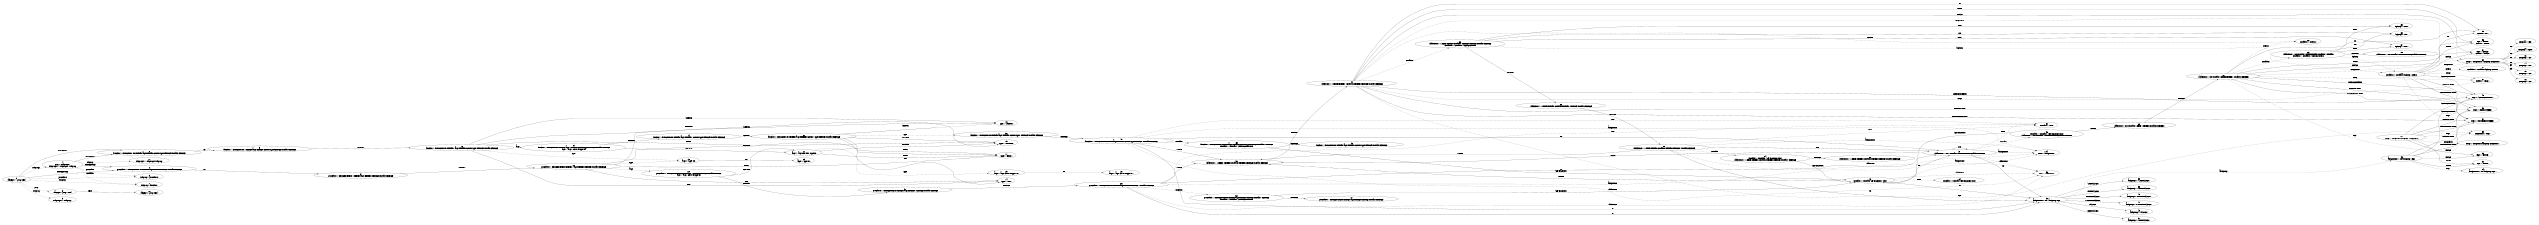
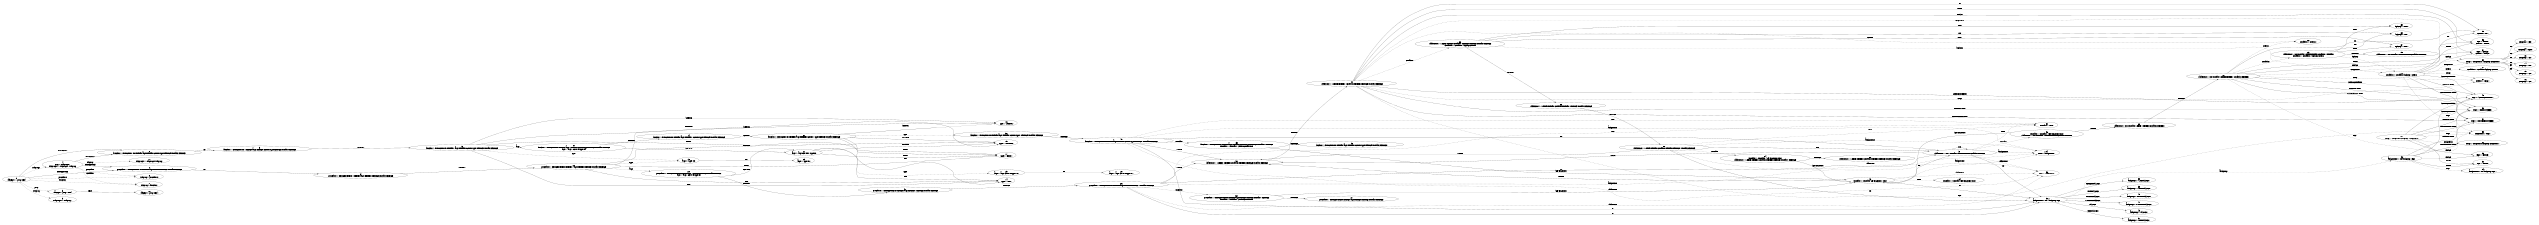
edge "21 args -> args COMMA . type ID" -> "14 type -> INT .": added, label "INT"
edge "29 assign_stmt -> ID . assign_op expr" -> "38 assign_op -> SUB_ASSIGN .": label "SUB_ASSIGN" -> "LPAREN_ASSIGN"
